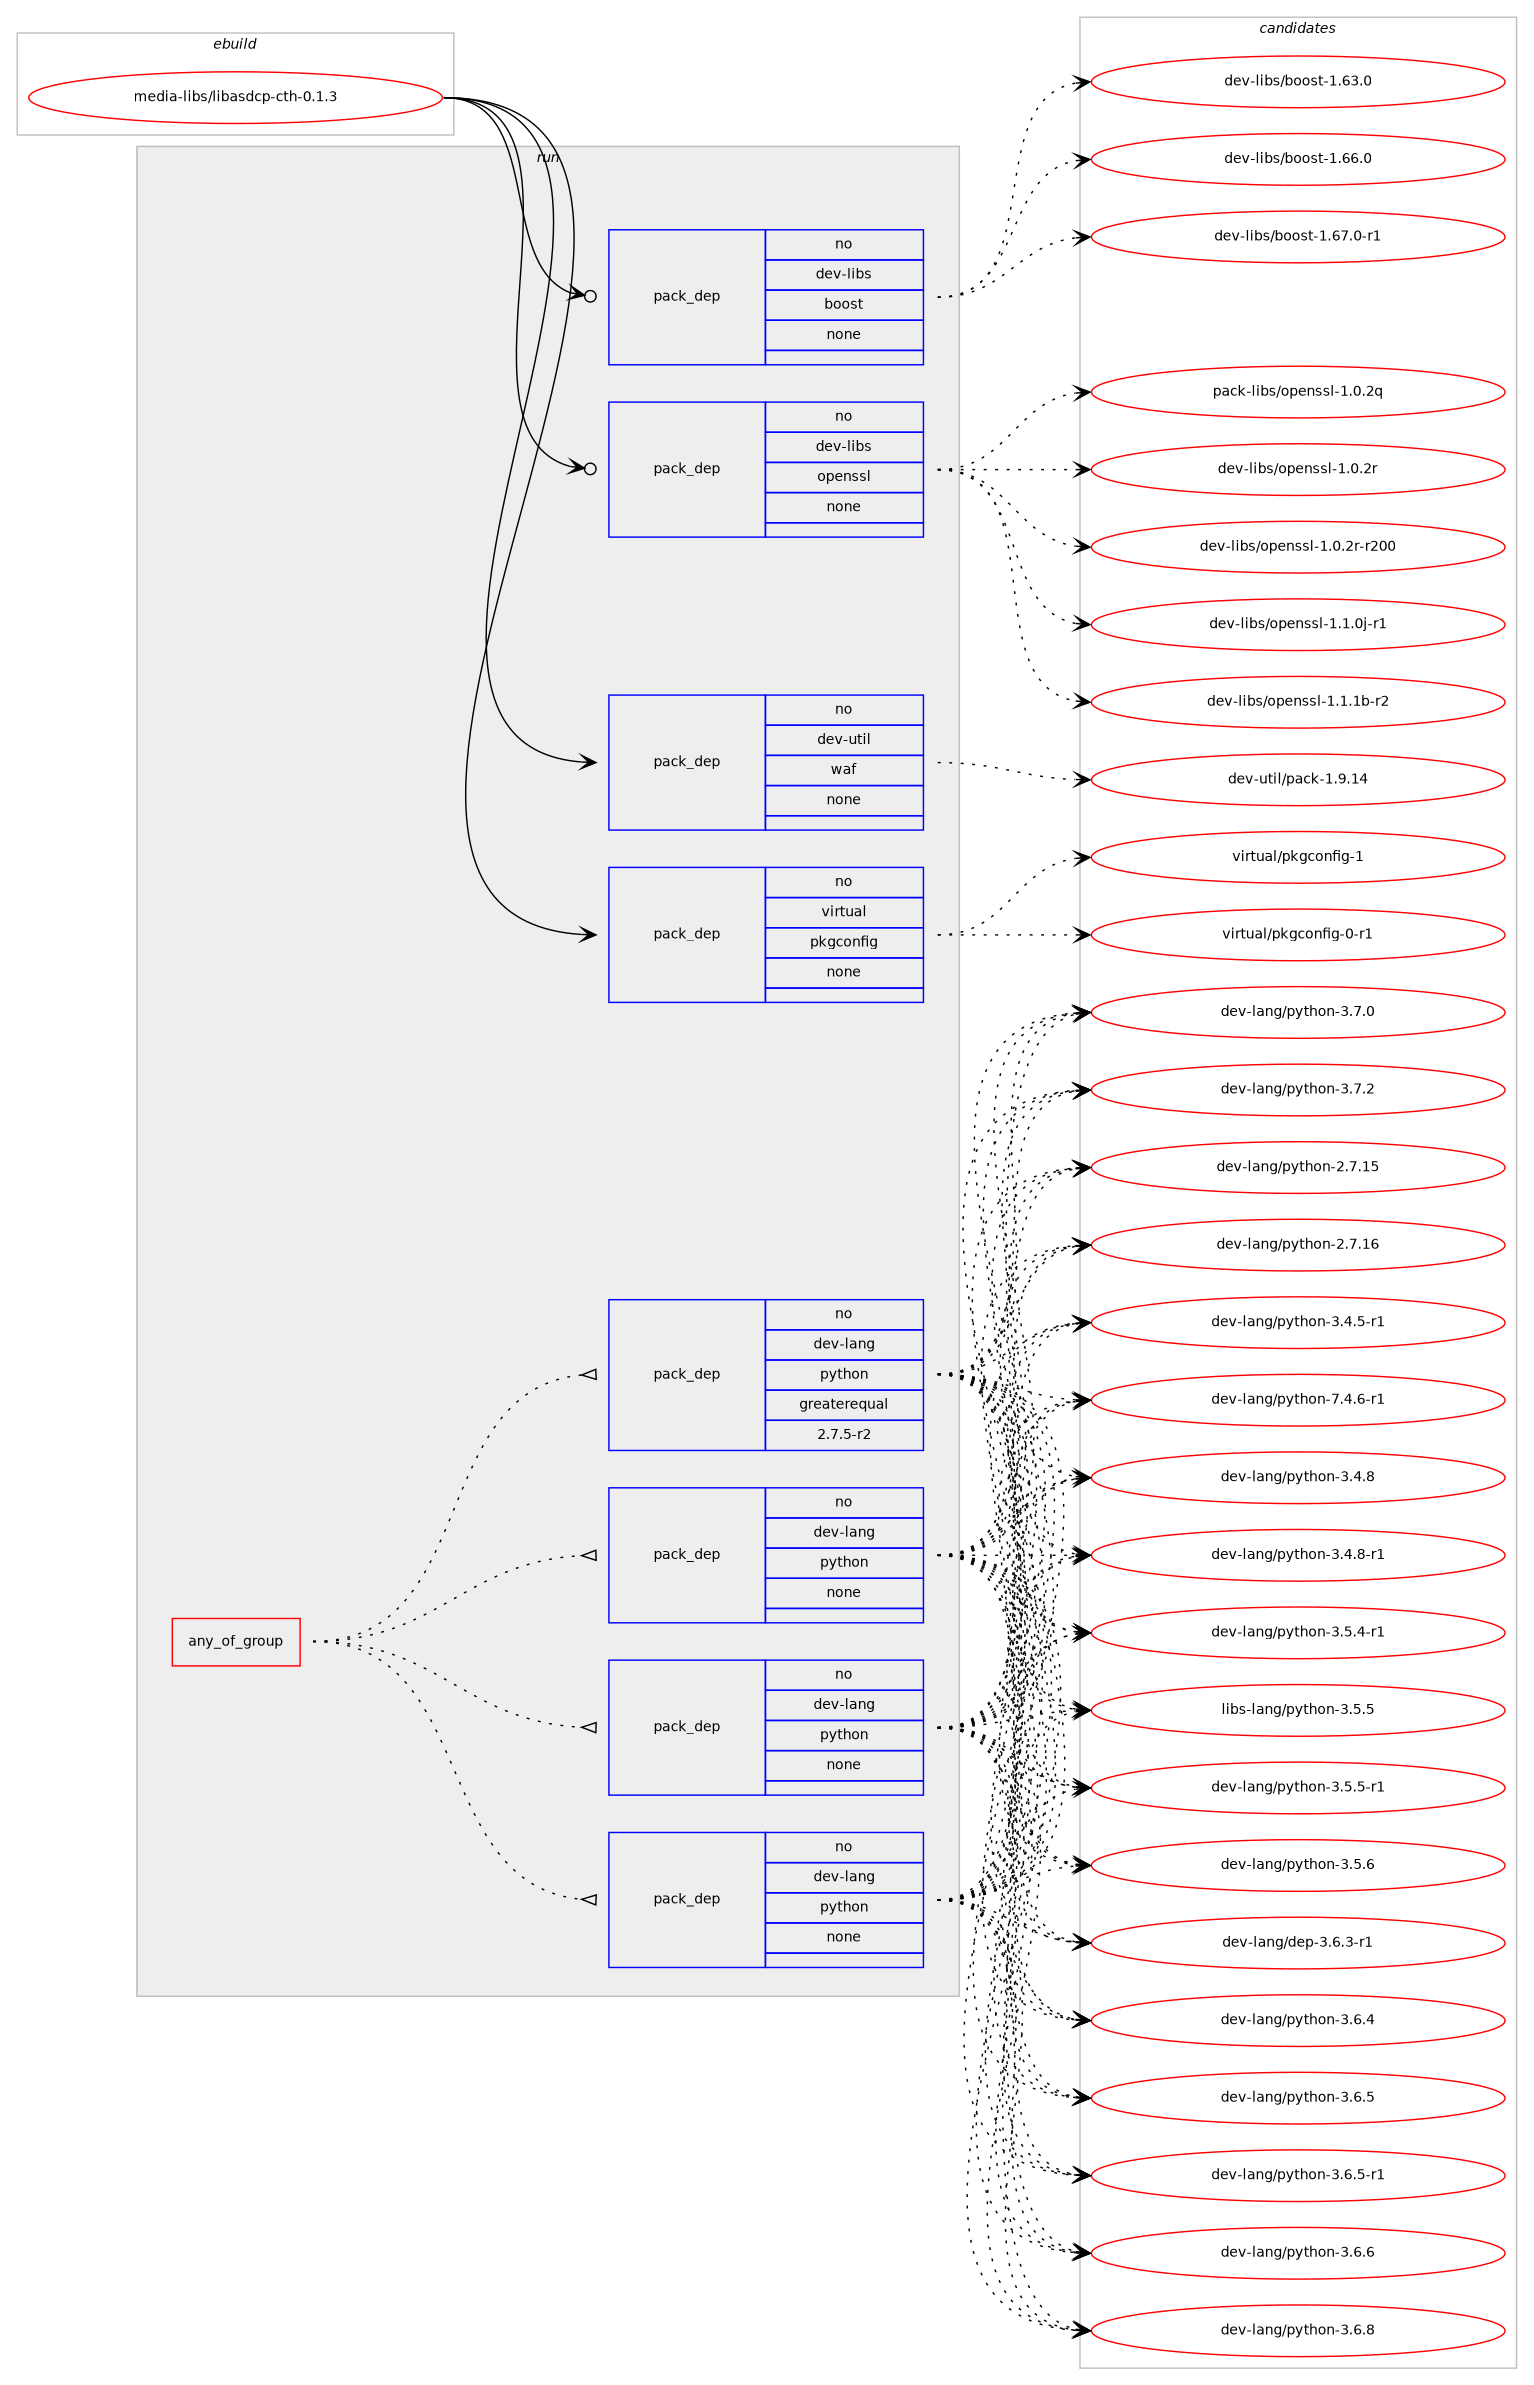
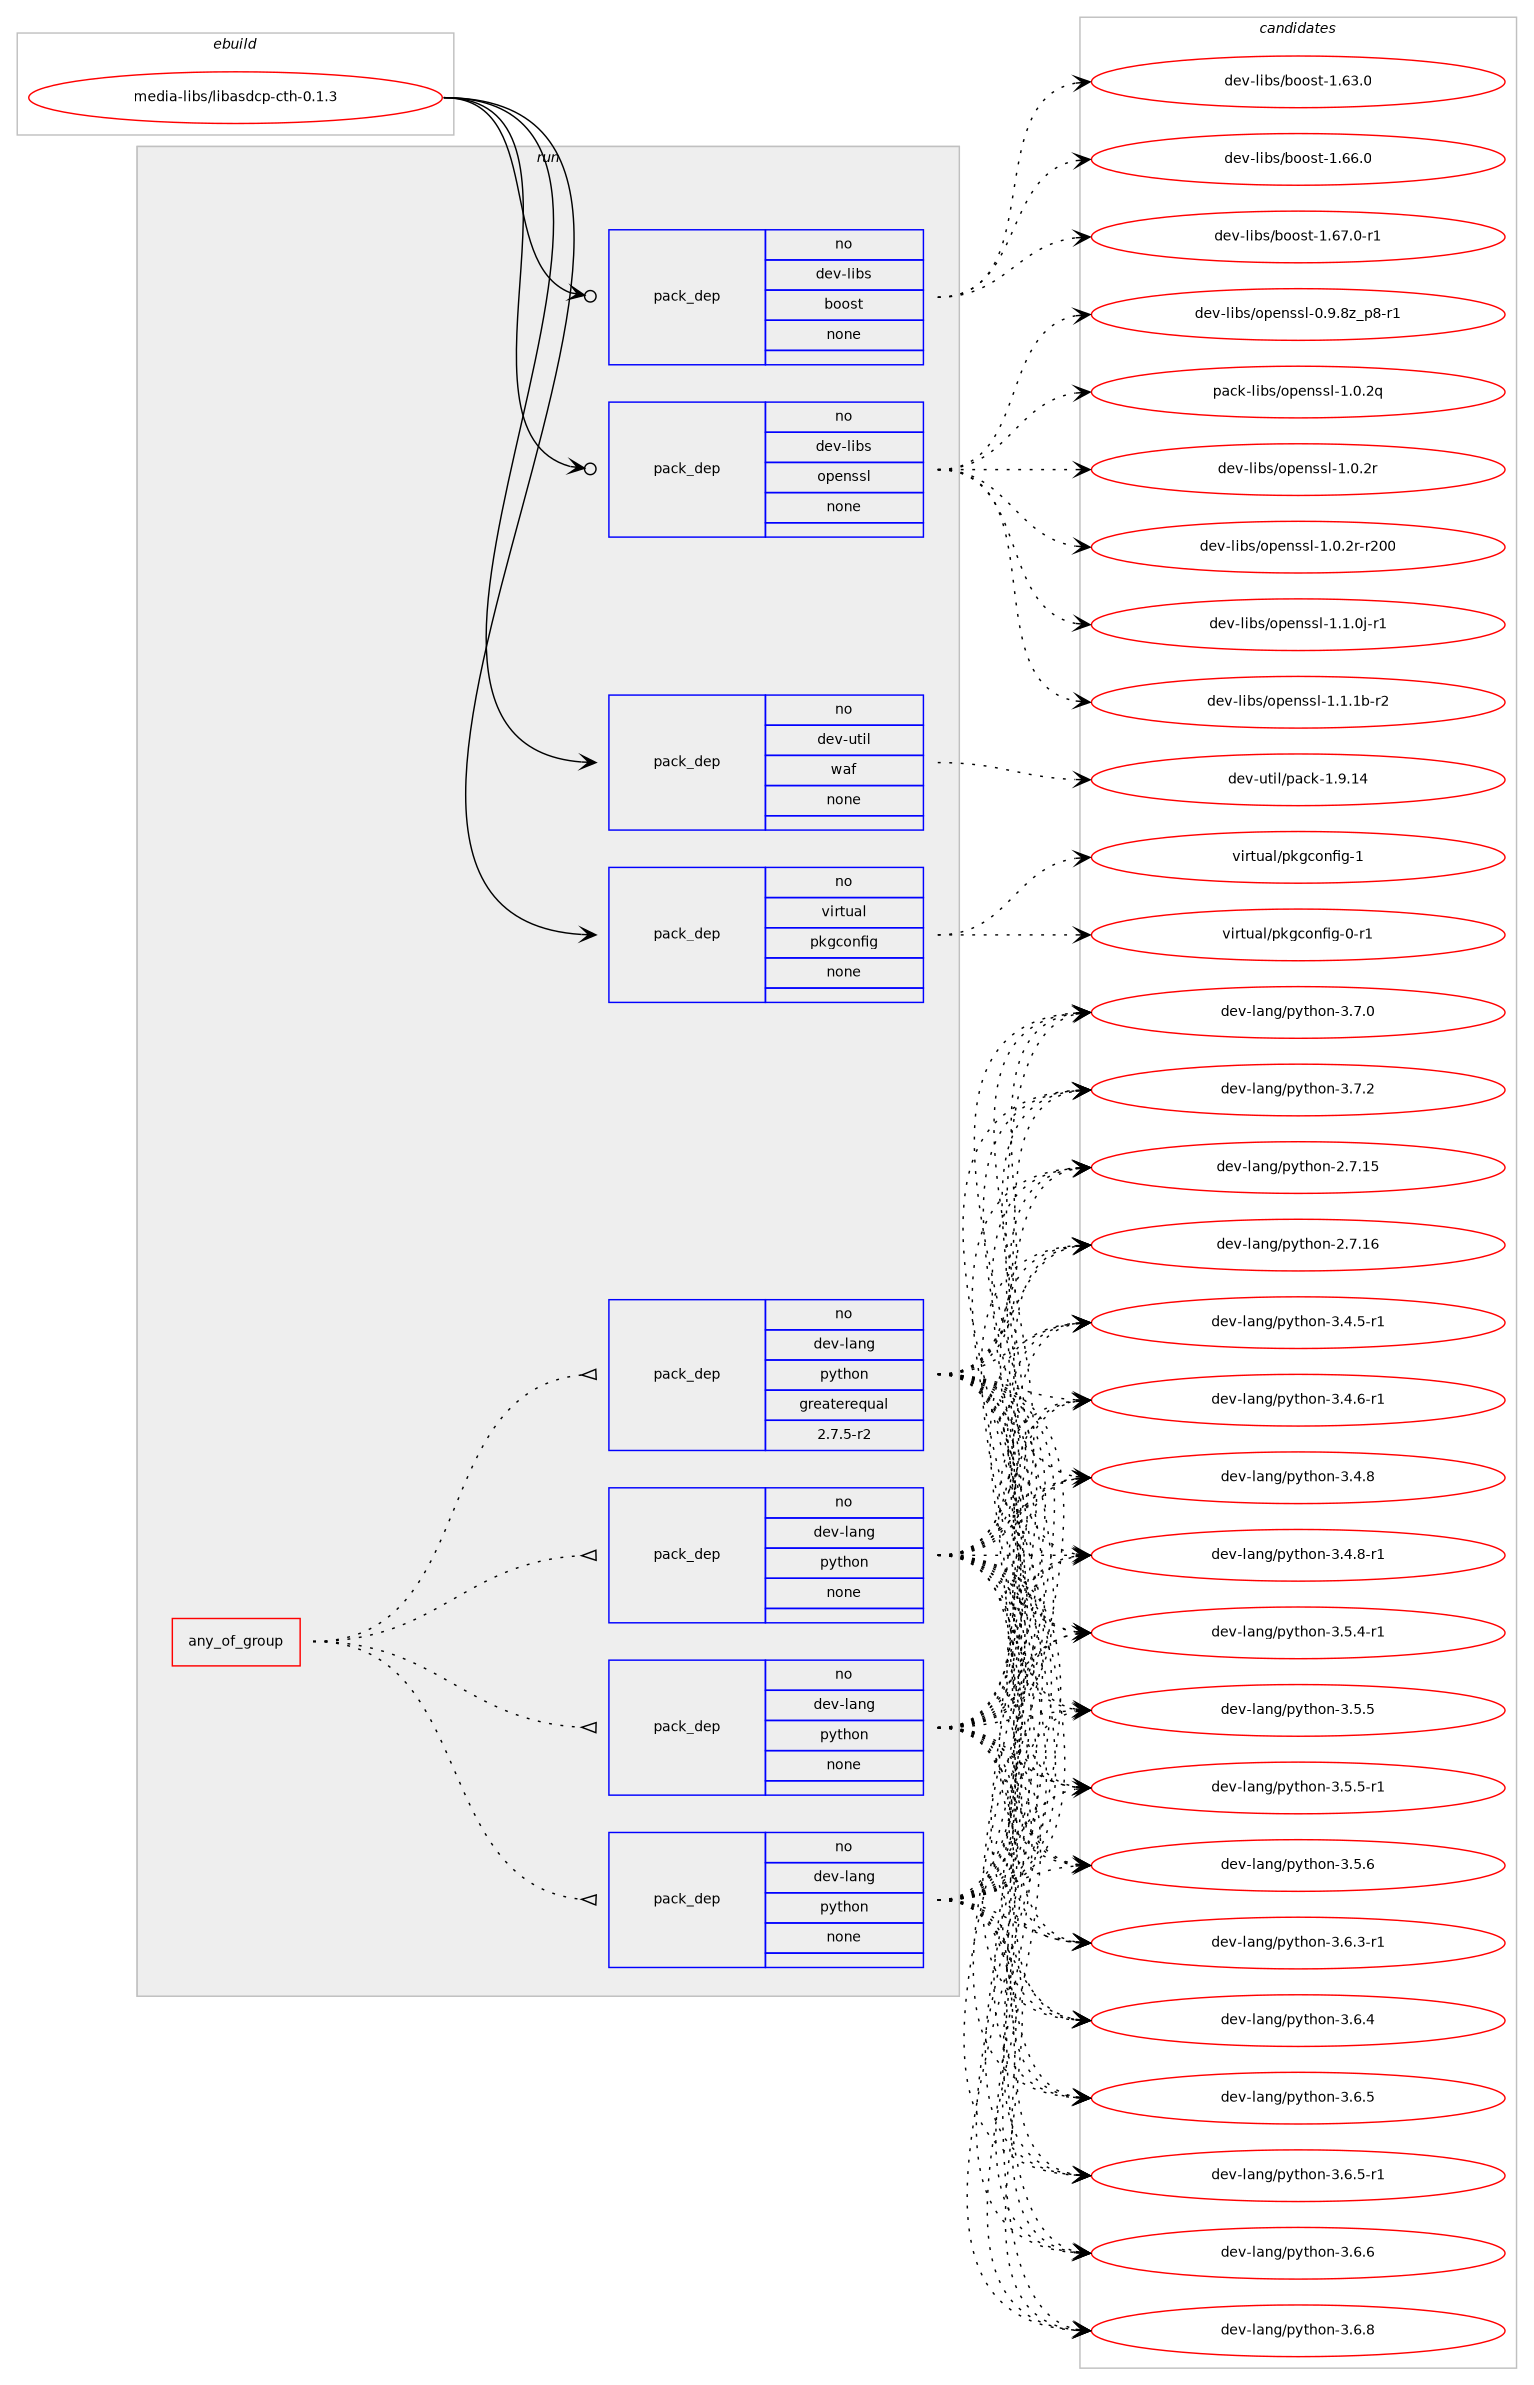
node "dev-libs/openssl-0.9.8z_p8-r1": added
node "dev-lang/python-7.4.6-r1": label "dev-lang/python-7.4.6-r1" -> "dev-lang/python-3.4.6-r1"
node "libs-lang/python-3.5.5": label "libs-lang/python-3.5.5" -> "dev-lang/python-3.5.5"
node "dev-lang/dep-3.6.3-r1": label "dev-lang/dep-3.6.3-r1" -> "dev-lang/python-3.6.3-r1"
